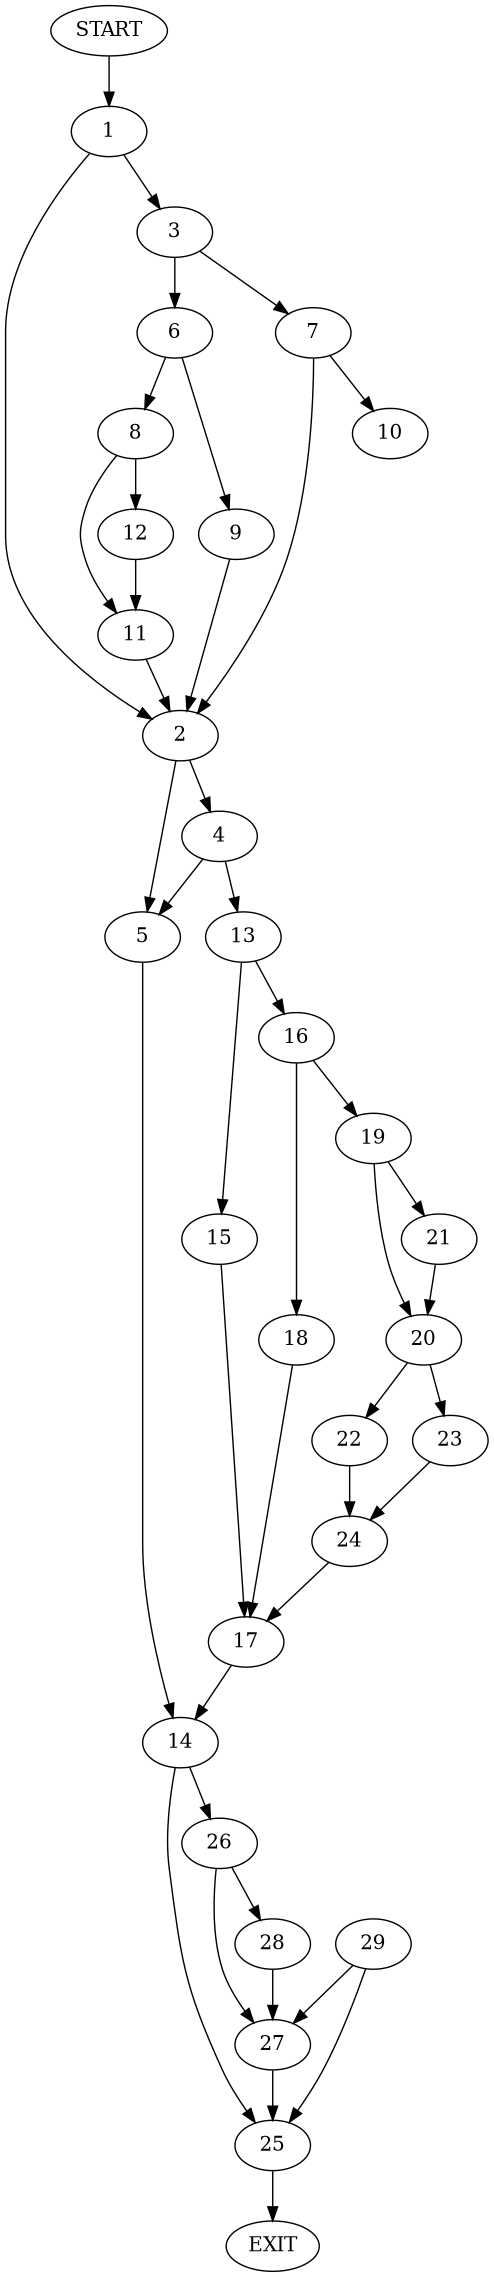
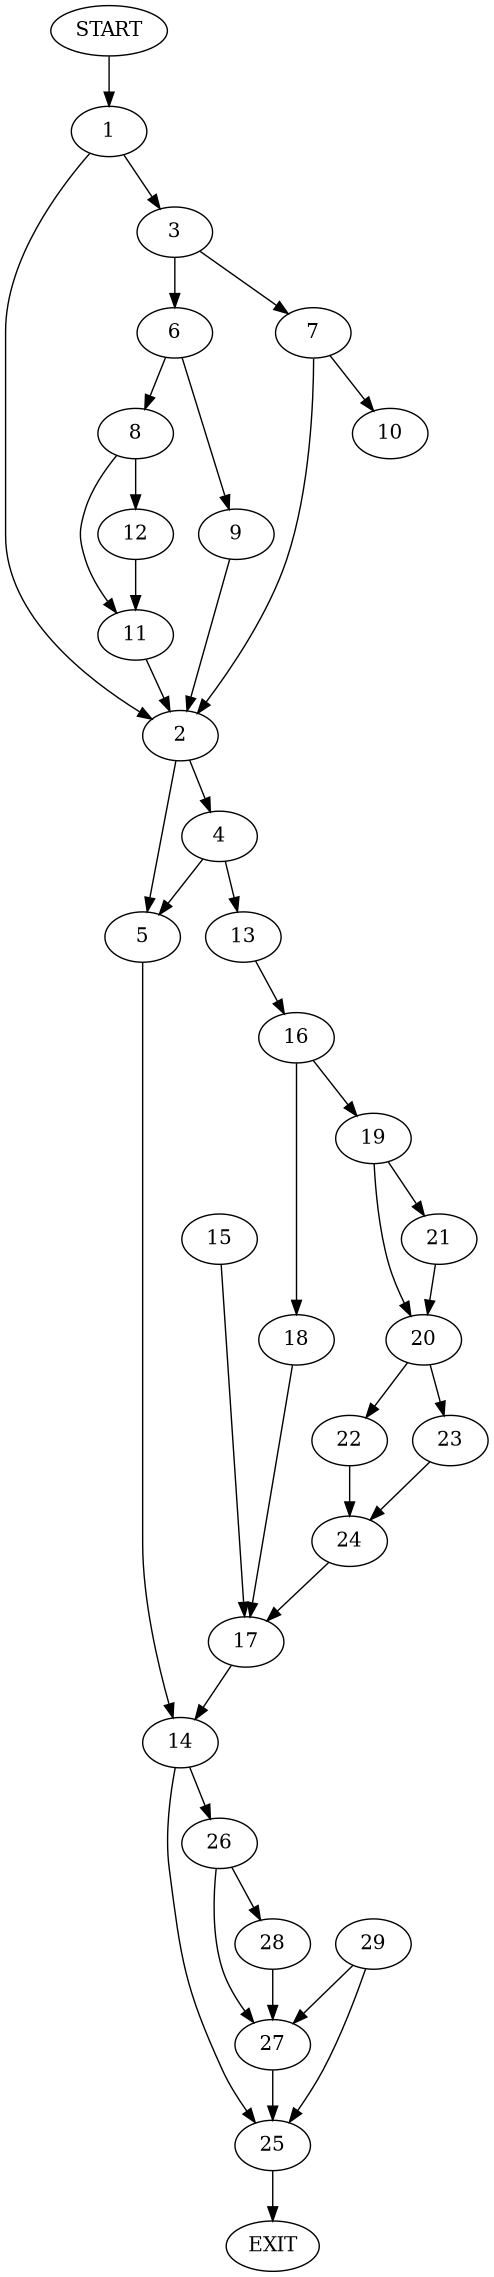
edge "13" -> "15": removed
